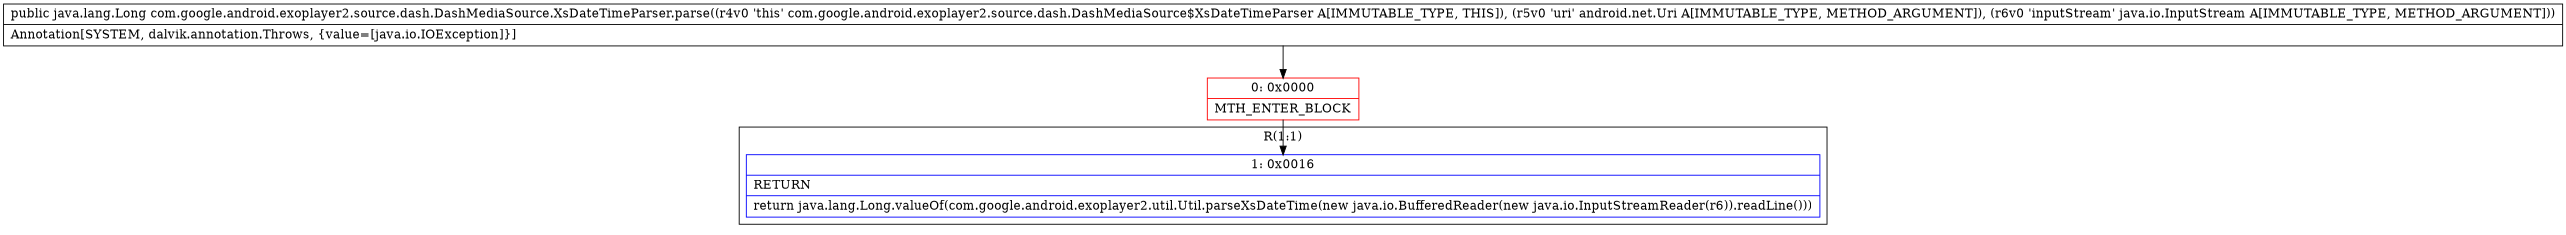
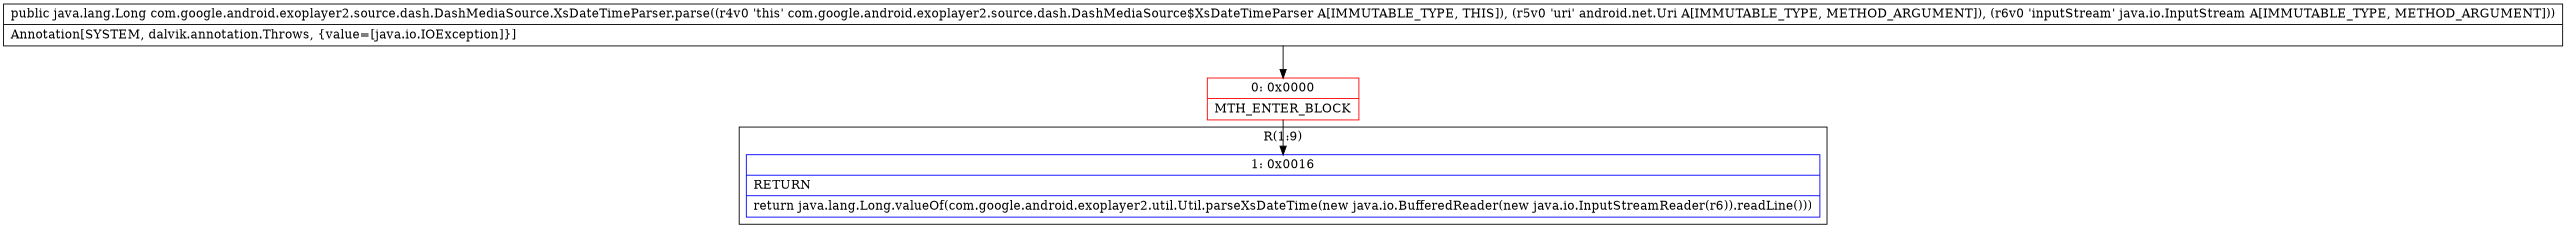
cluster "R(1:1)": label "R(1:1)" -> "R(1:9)"
